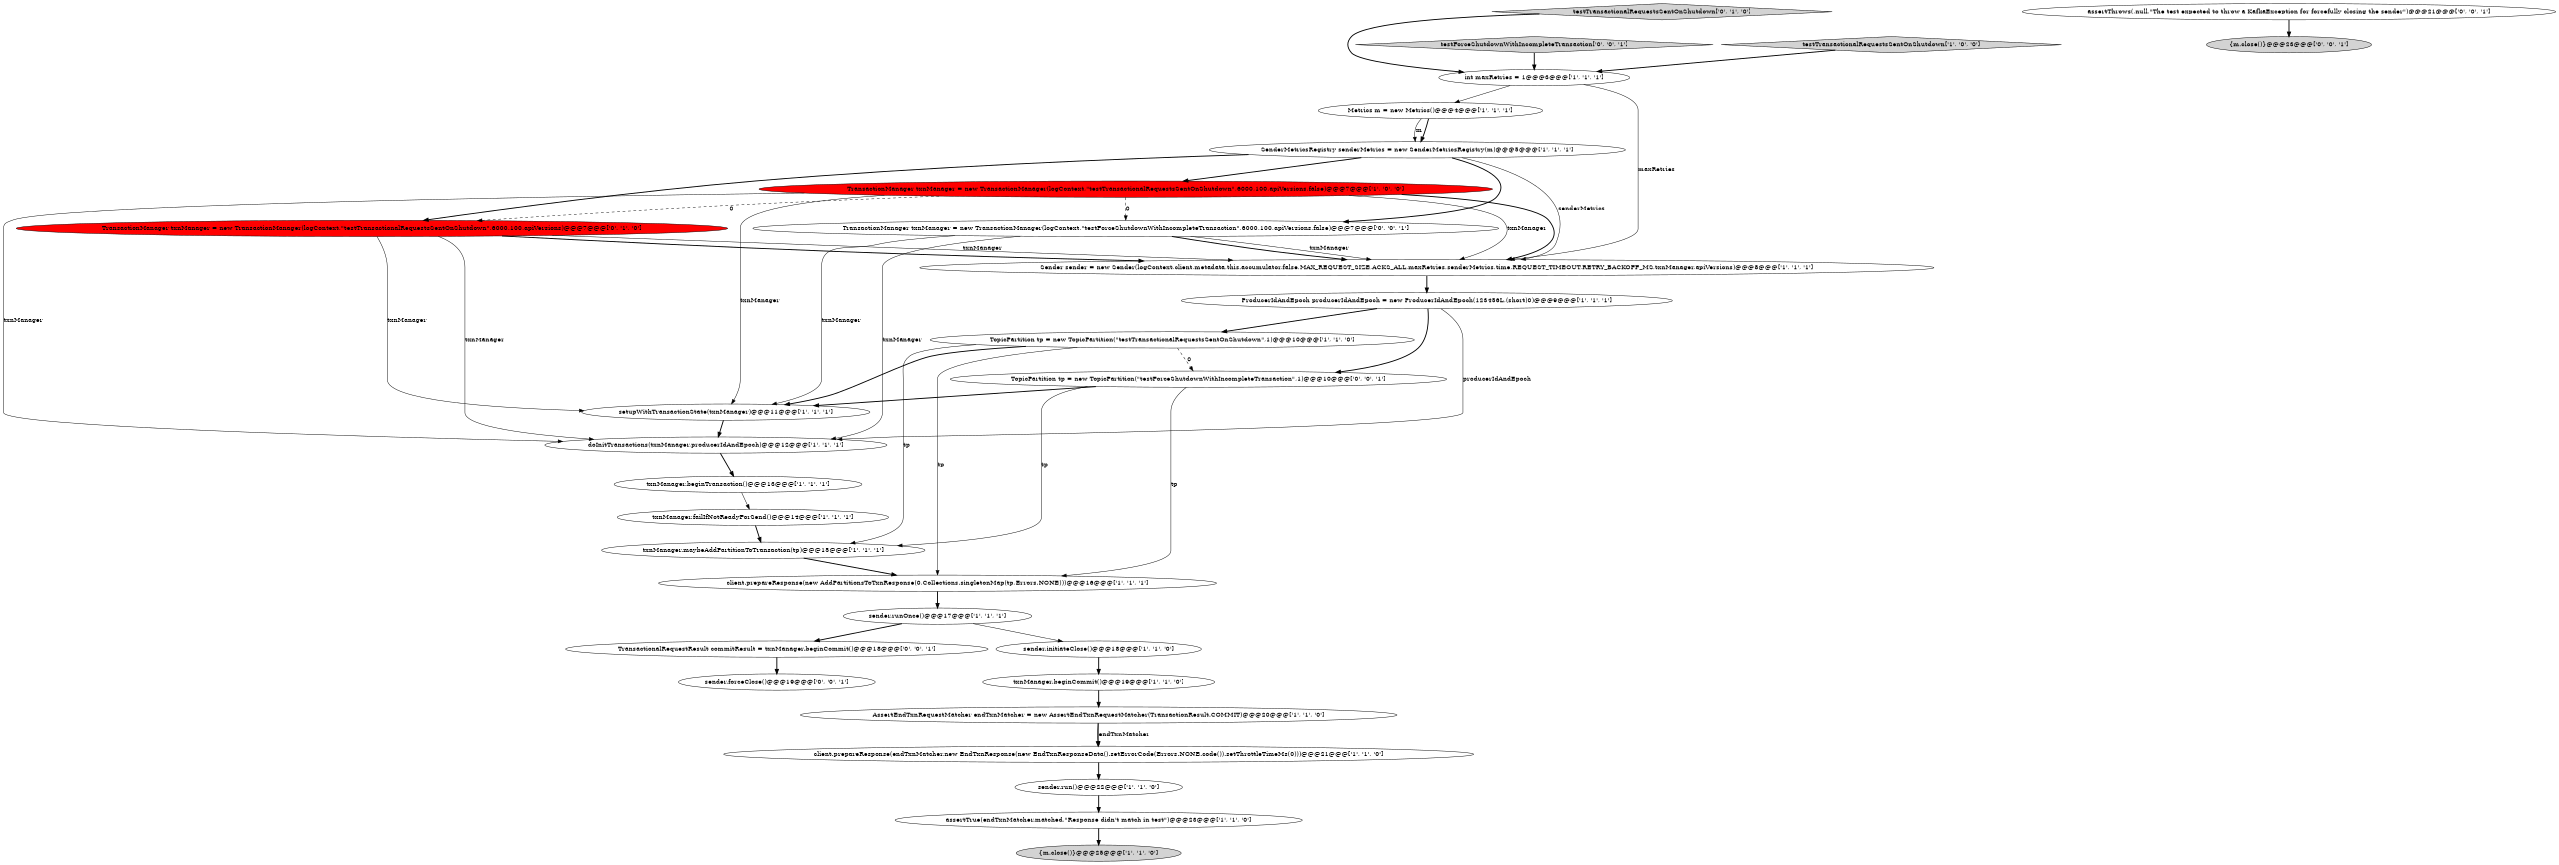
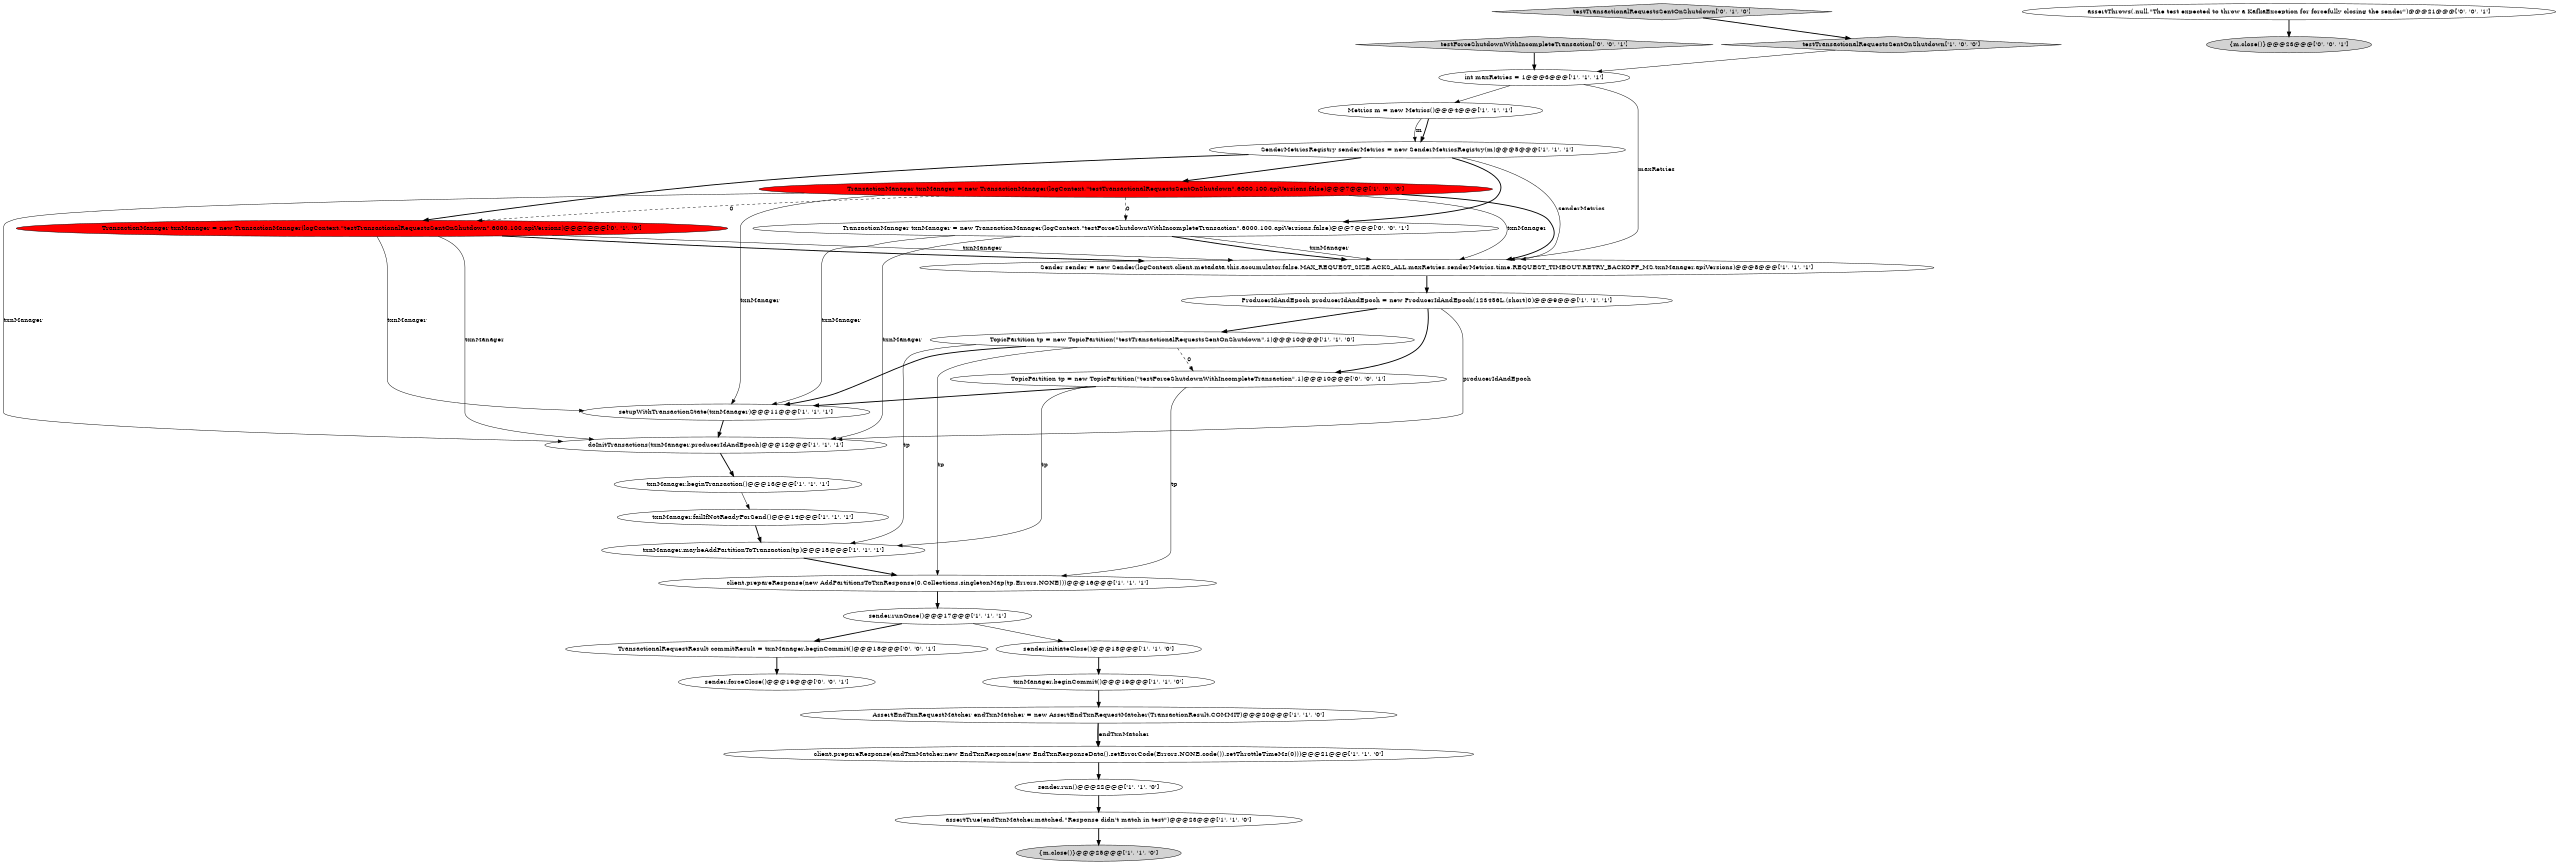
edge "testTransactionalRequestsSentOnShutdown['0', '1', '0']" -> "int maxRetries = 1@@@3@@@['1', '1', '1']": now "testTransactionalRequestsSentOnShutdown['0', '1', '0']" -> "testTransactionalRequestsSentOnShutdown['1', '0', '0']"
edge "testTransactionalRequestsSentOnShutdown['1', '0', '0']" -> "int maxRetries = 1@@@3@@@['1', '1', '1']": style bold -> solid
